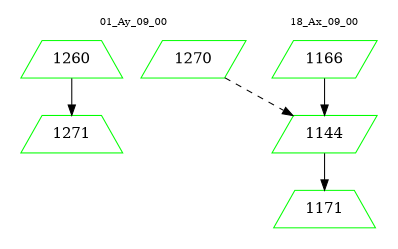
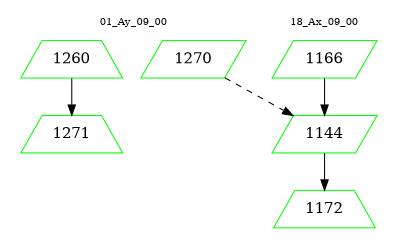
node "1171": label "1171" -> "1172"
